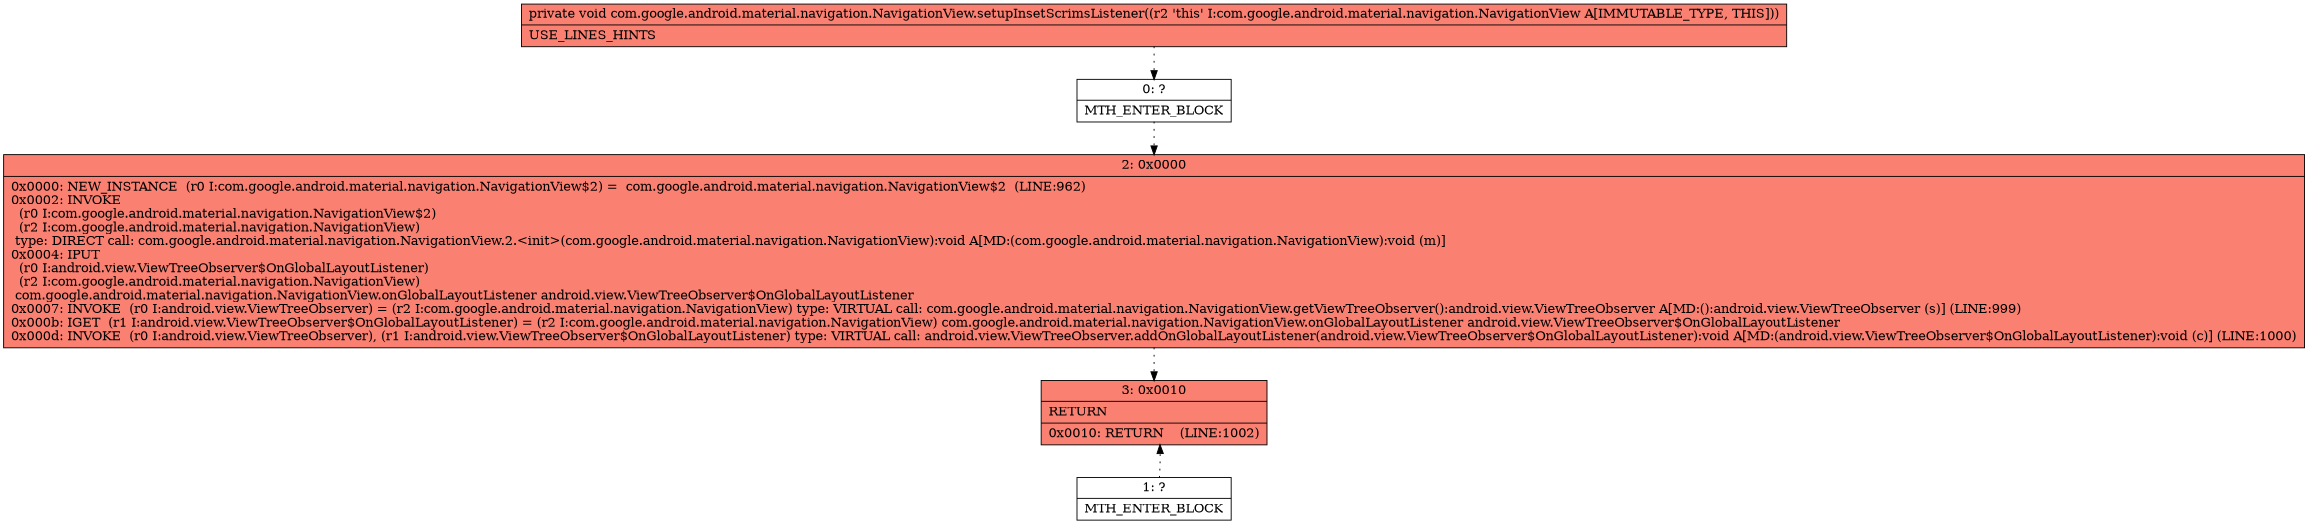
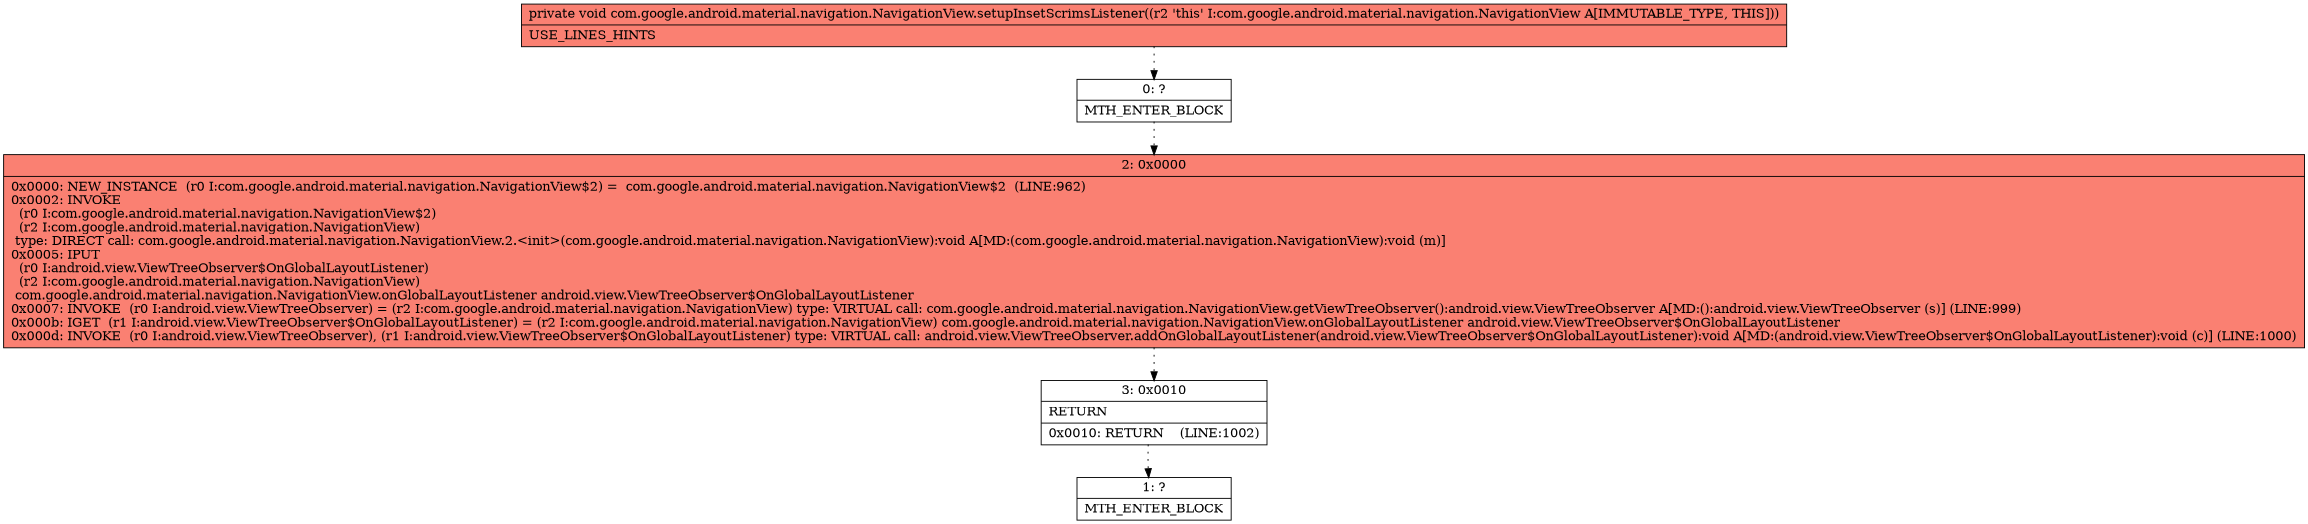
node "2: 0x0000": text "0x0004: IPUT" -> "0x0005: IPUT"
node "3: 0x0010": fillcolor salmon -> white
edge "1: ?" -> "3: 0x0010": reversed
